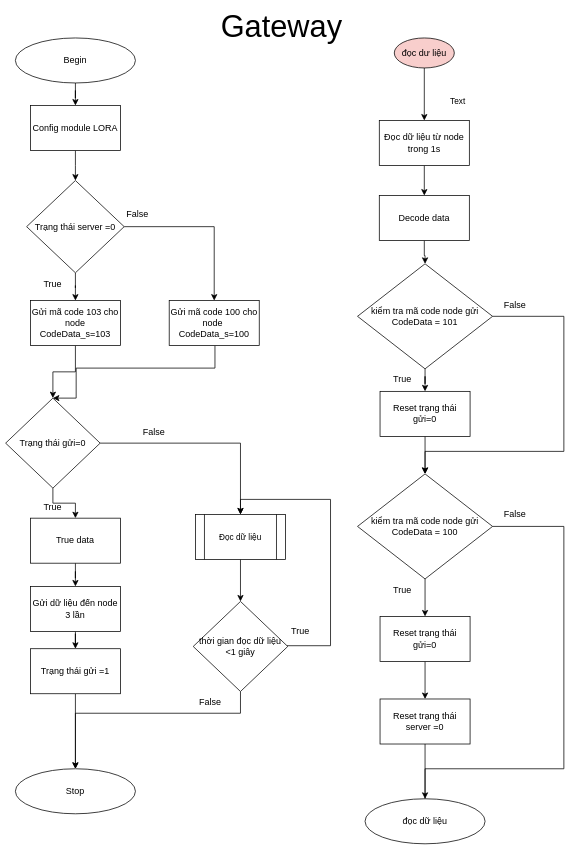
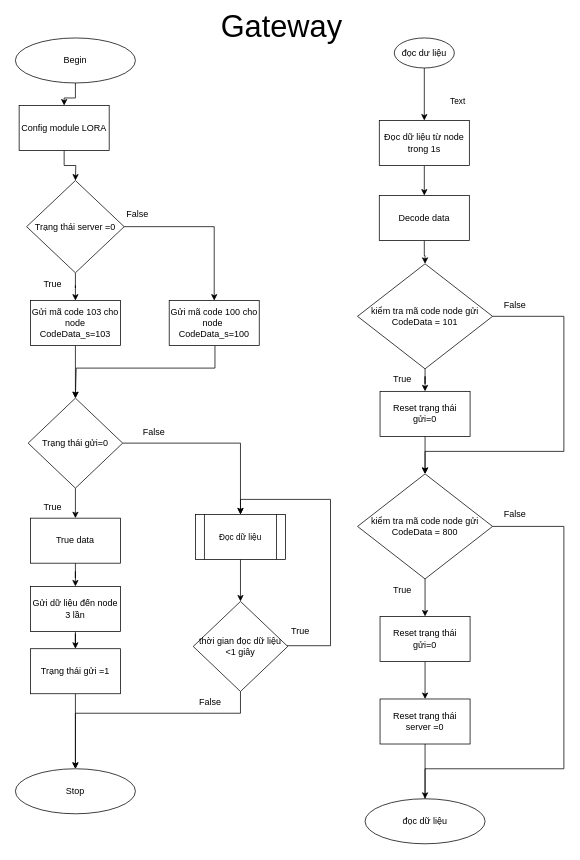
node "đọc dư liệu": fillcolor #f8cecc -> #ffffff
node "Config module LORA": moved (75, 128) -> (64, 128)
node "Trạng thái gửi=0": moved (53, 443) -> (75, 443)
node "kiểm tra mã code node gửiCodeData = 100": label "kiểm tra mã code node gửiCodeData = 100" -> "kiểm tra mã code node gửiCodeData = 800"
